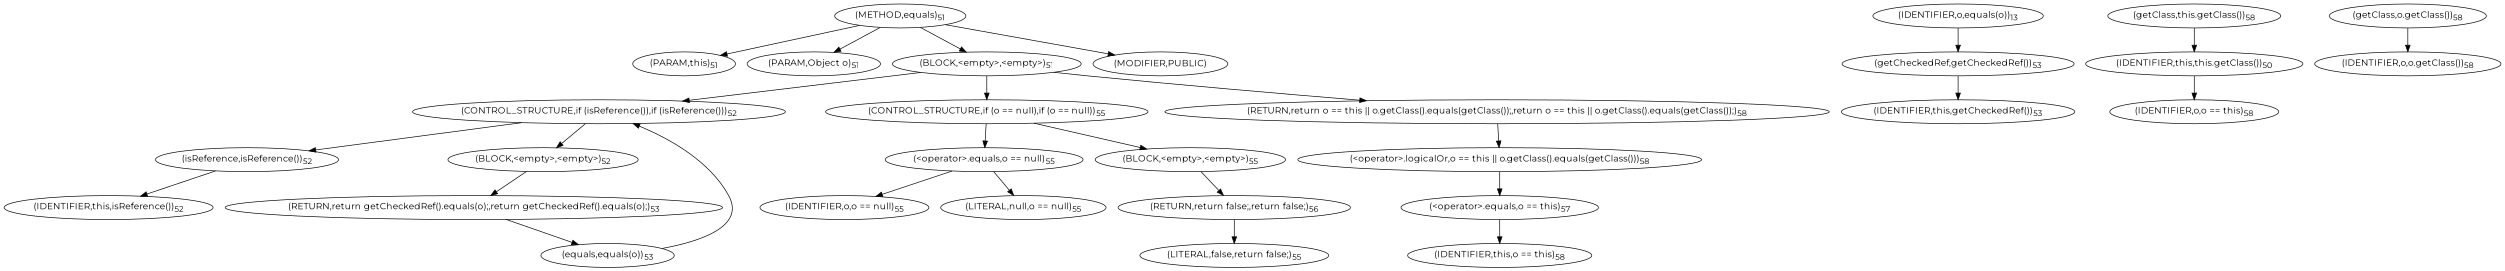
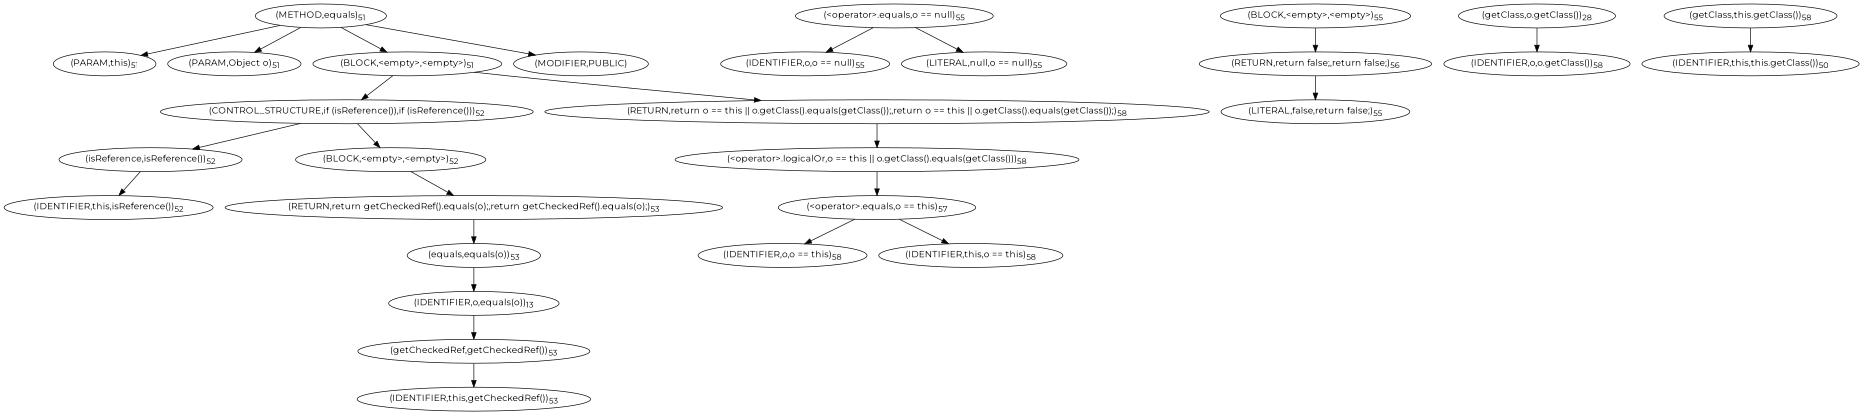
node "(getClass,o.getClass())": text "58" -> "28"
edge "(IDENTIFIER,this,this.getClass())" -> "(IDENTIFIER,o,o == this)": now "(<operator>.equals,o == this)" -> "(IDENTIFIER,o,o == this)"
node "(CONTROL_STRUCTURE,if (o == null),if (o == null))": removed
edge "(equals,equals(o))" -> "(CONTROL_STRUCTURE,if (isReference()),if (isReference()))": now "(equals,equals(o))" -> "(IDENTIFIER,o,equals(o))"
